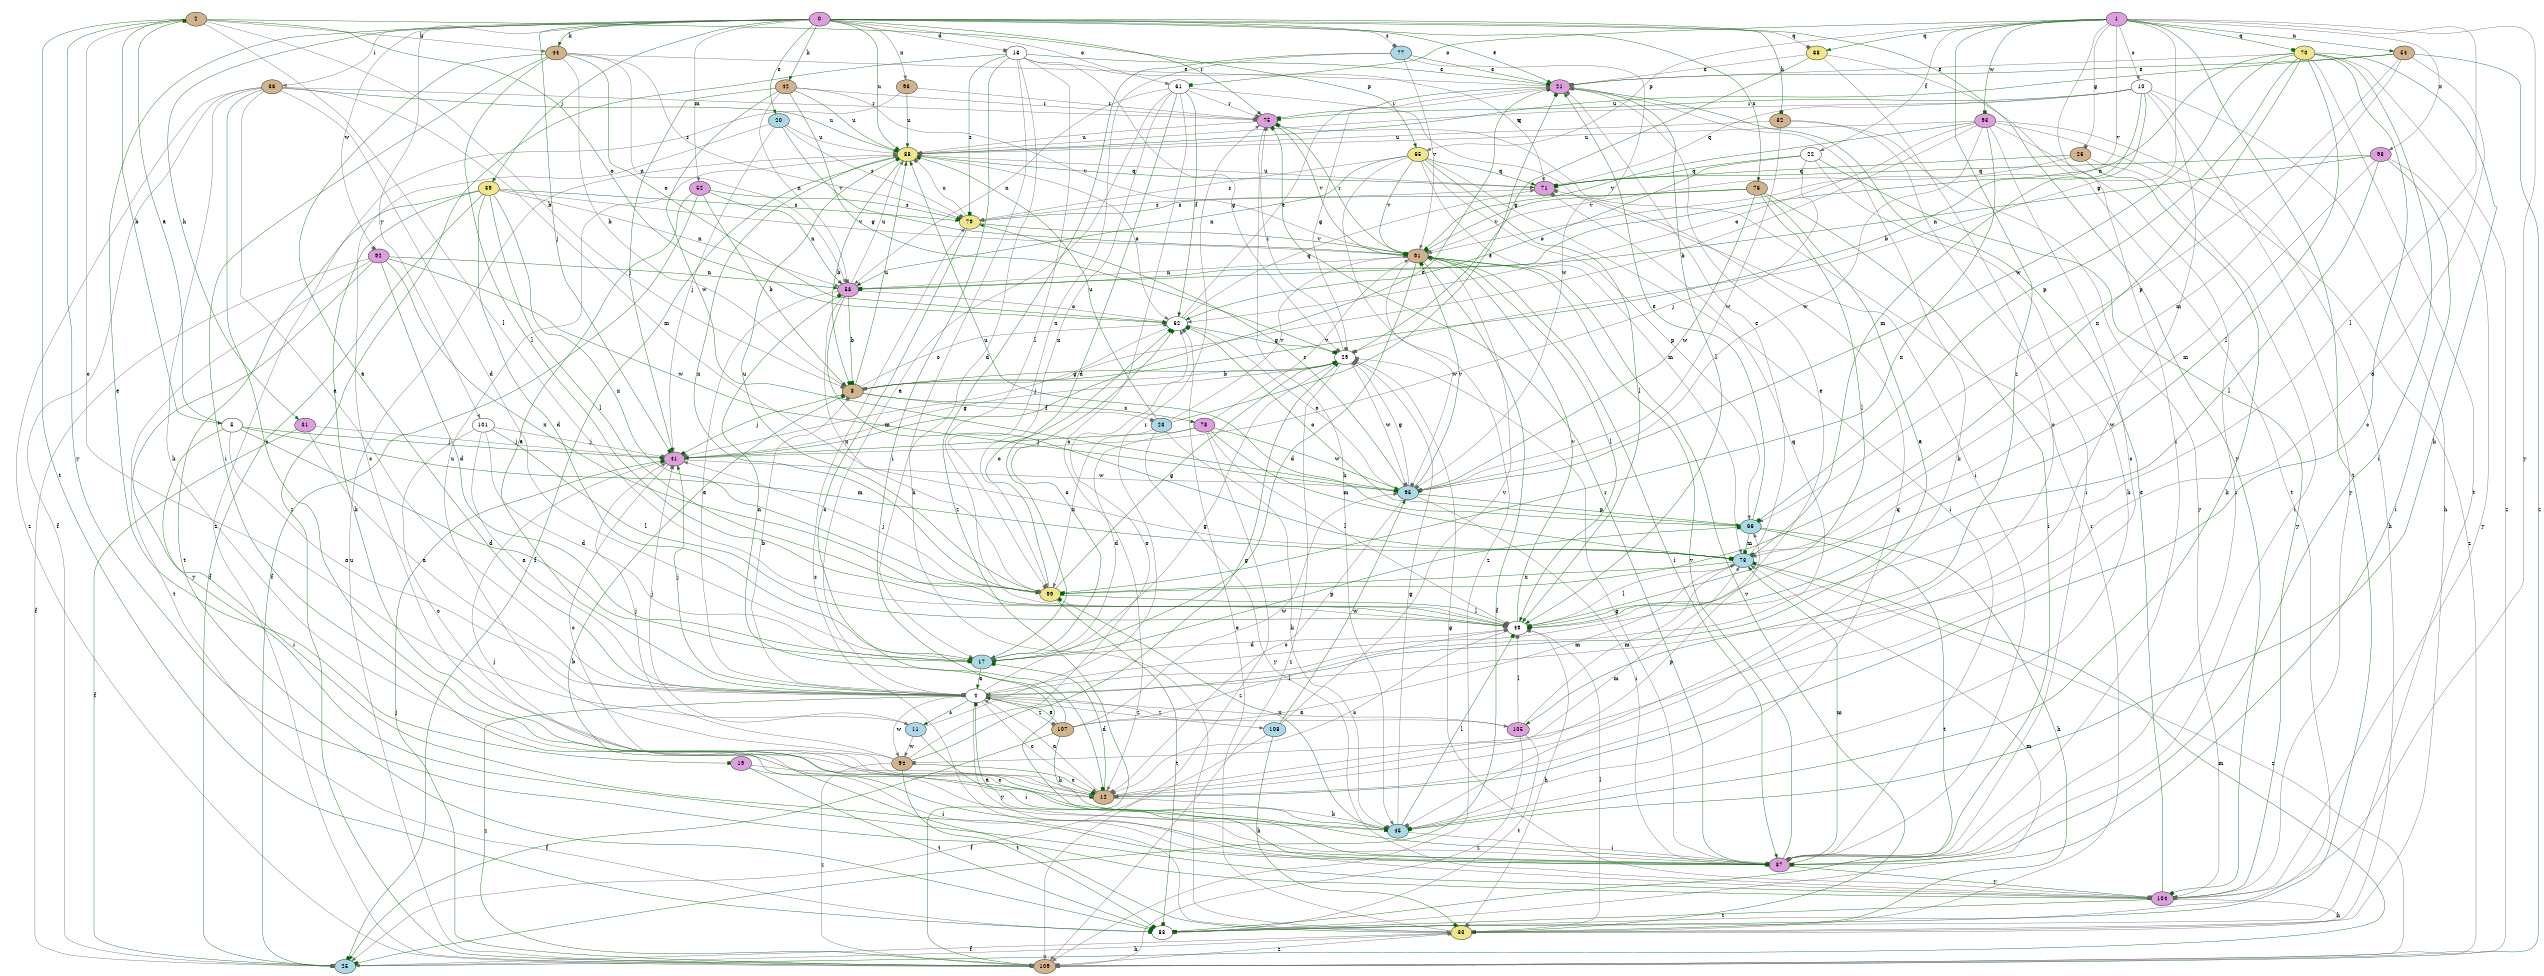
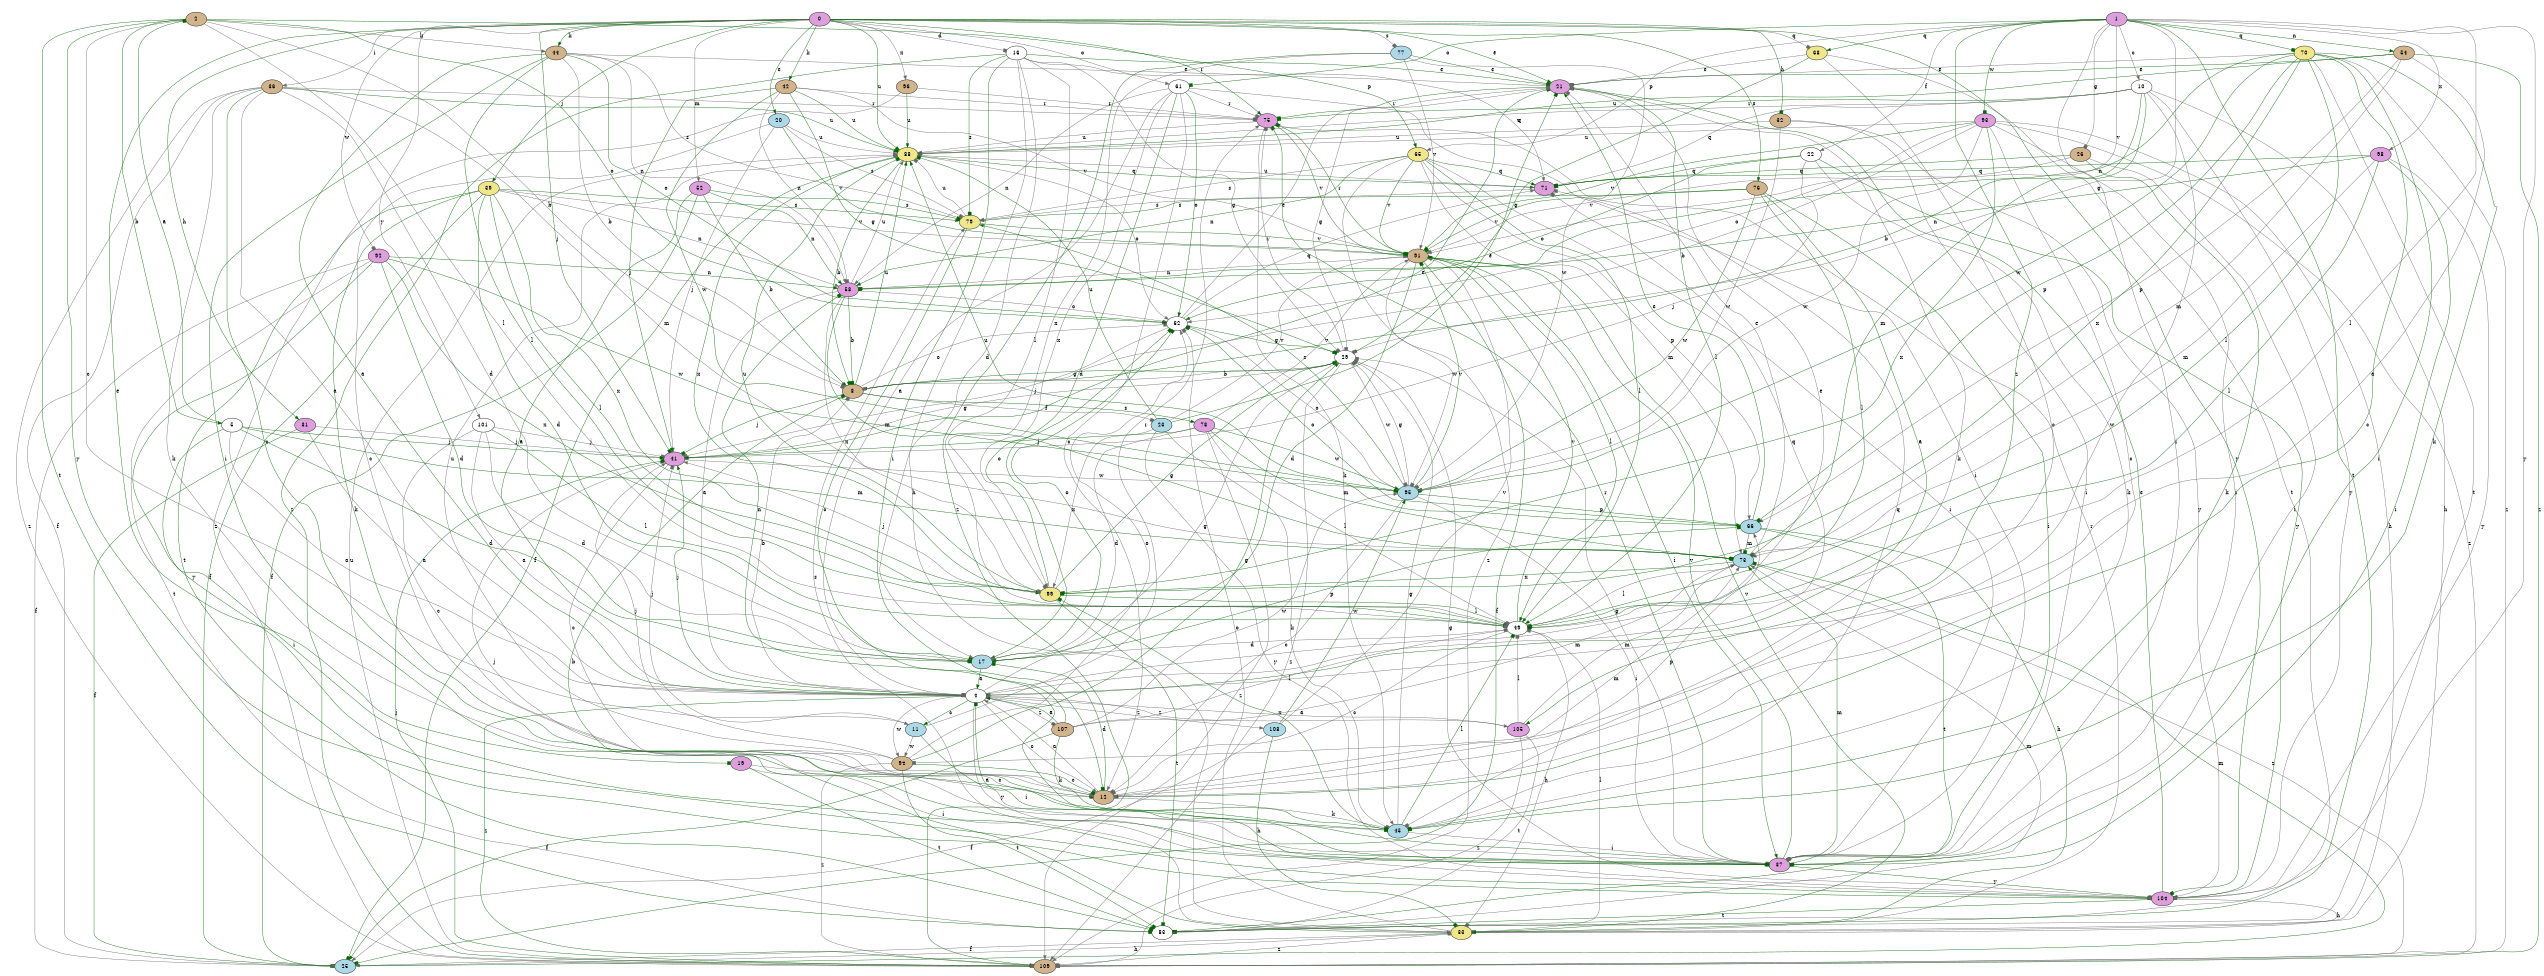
edge "61" -> "62": label "f" -> "o"
